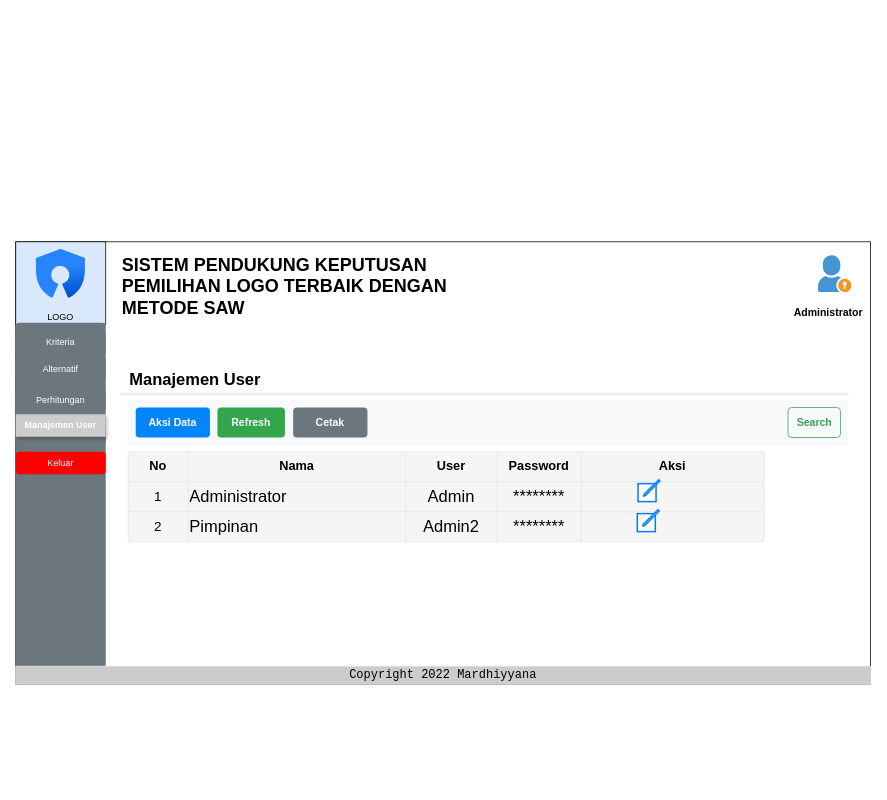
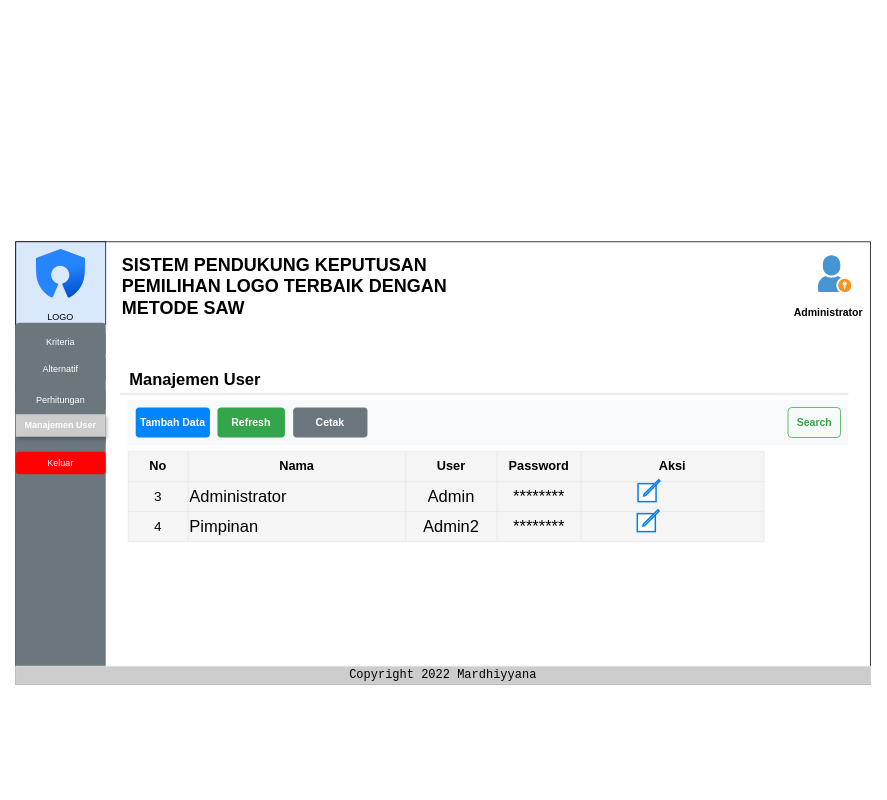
node "Aksi Data": label "Aksi Data" -> "Tambah Data"
node "1": label "1" -> "3"
node "2": label "2" -> "4"
